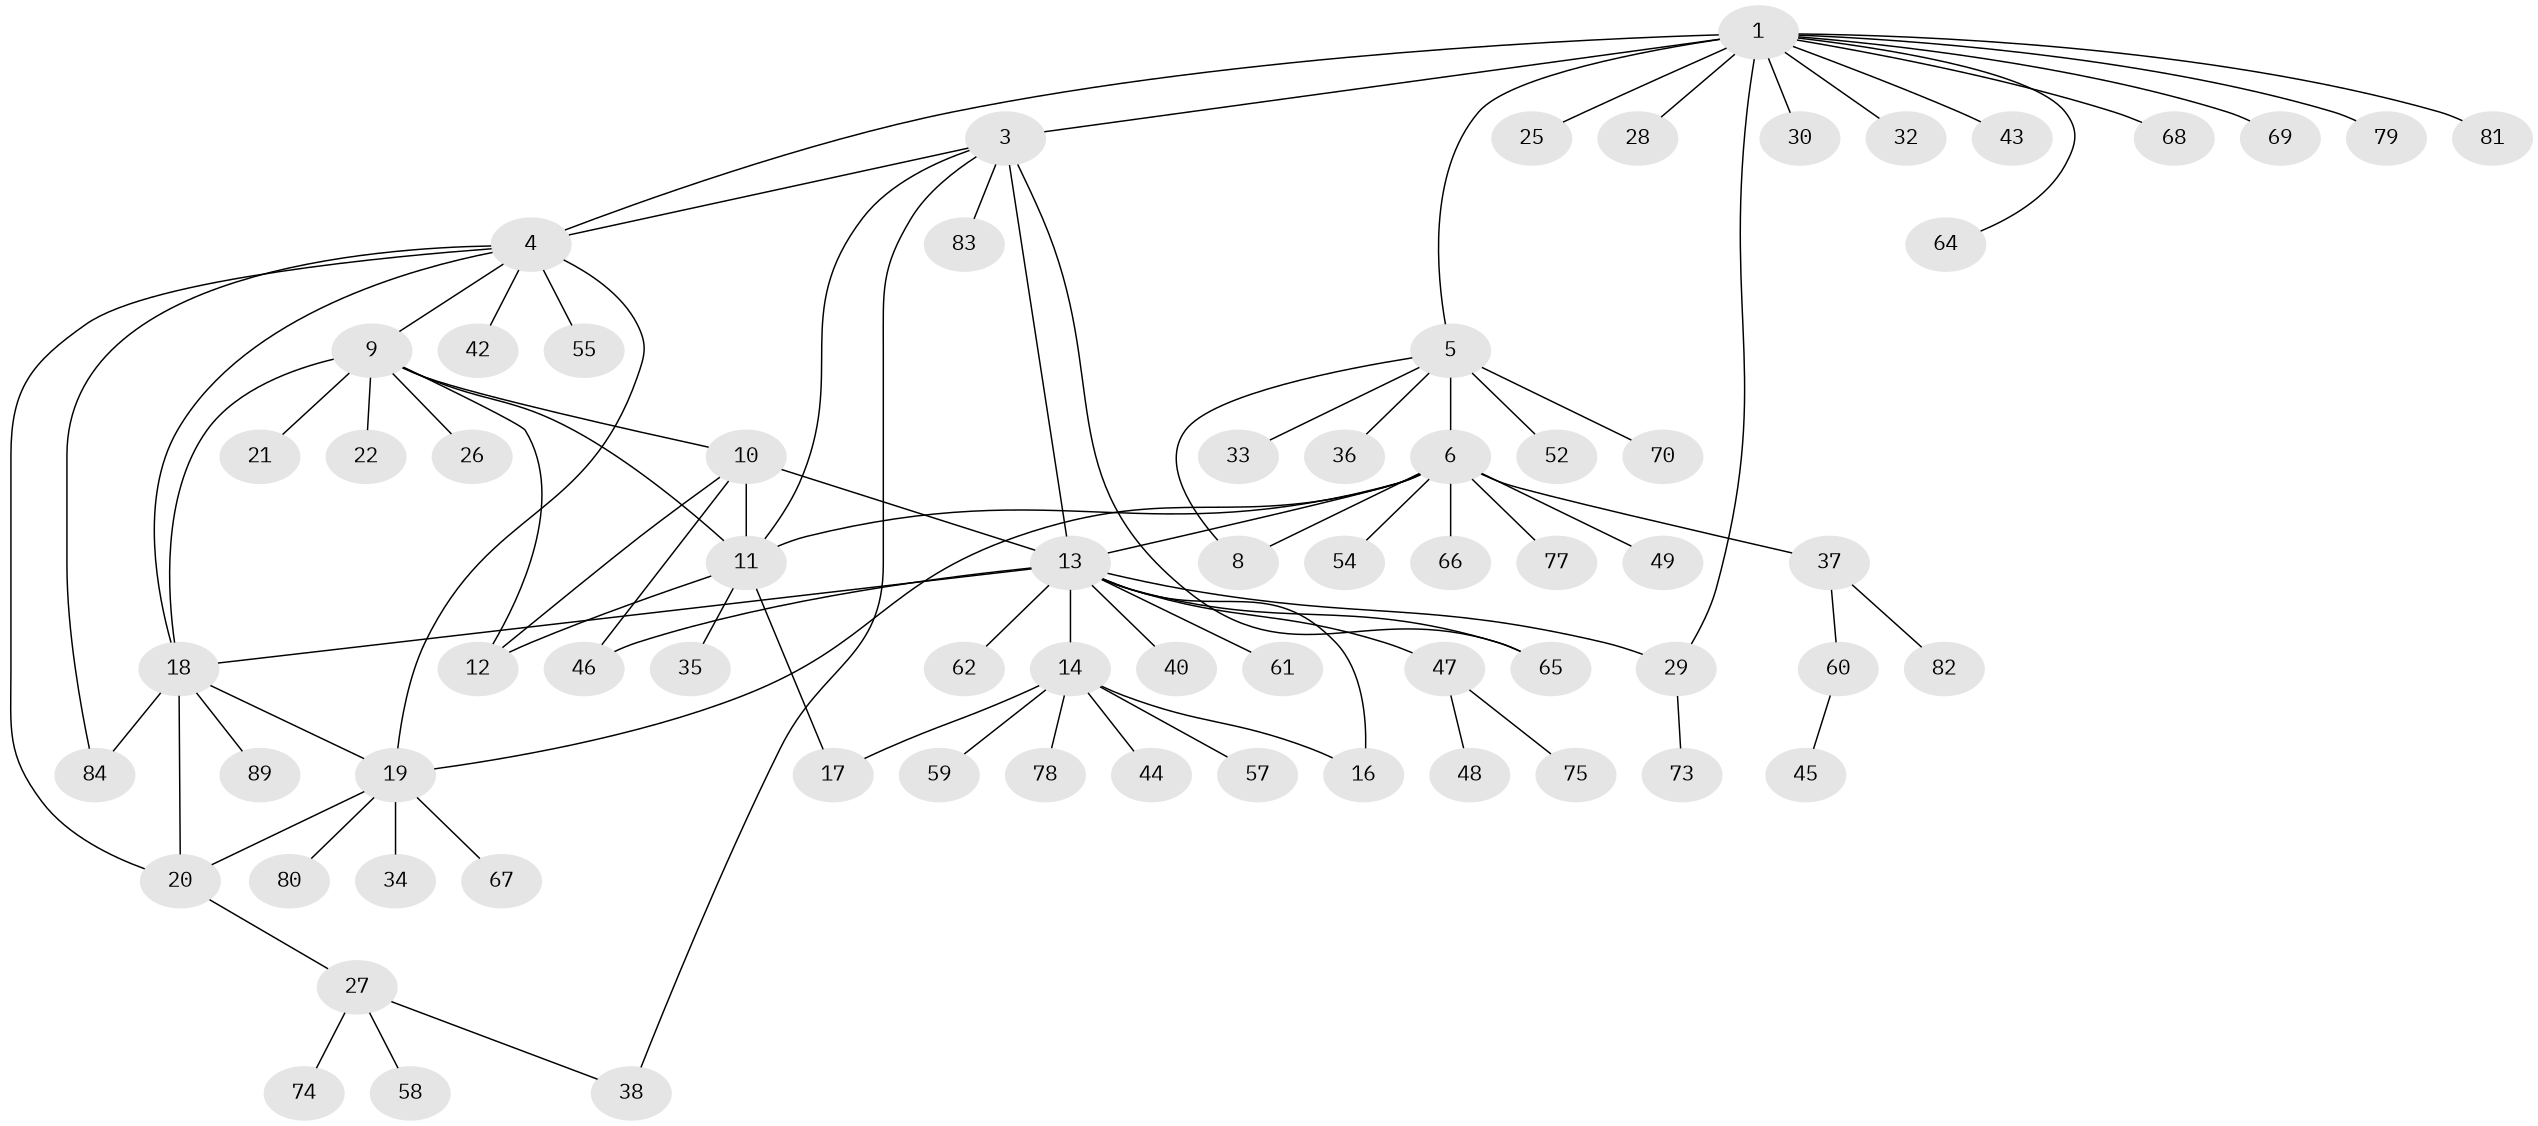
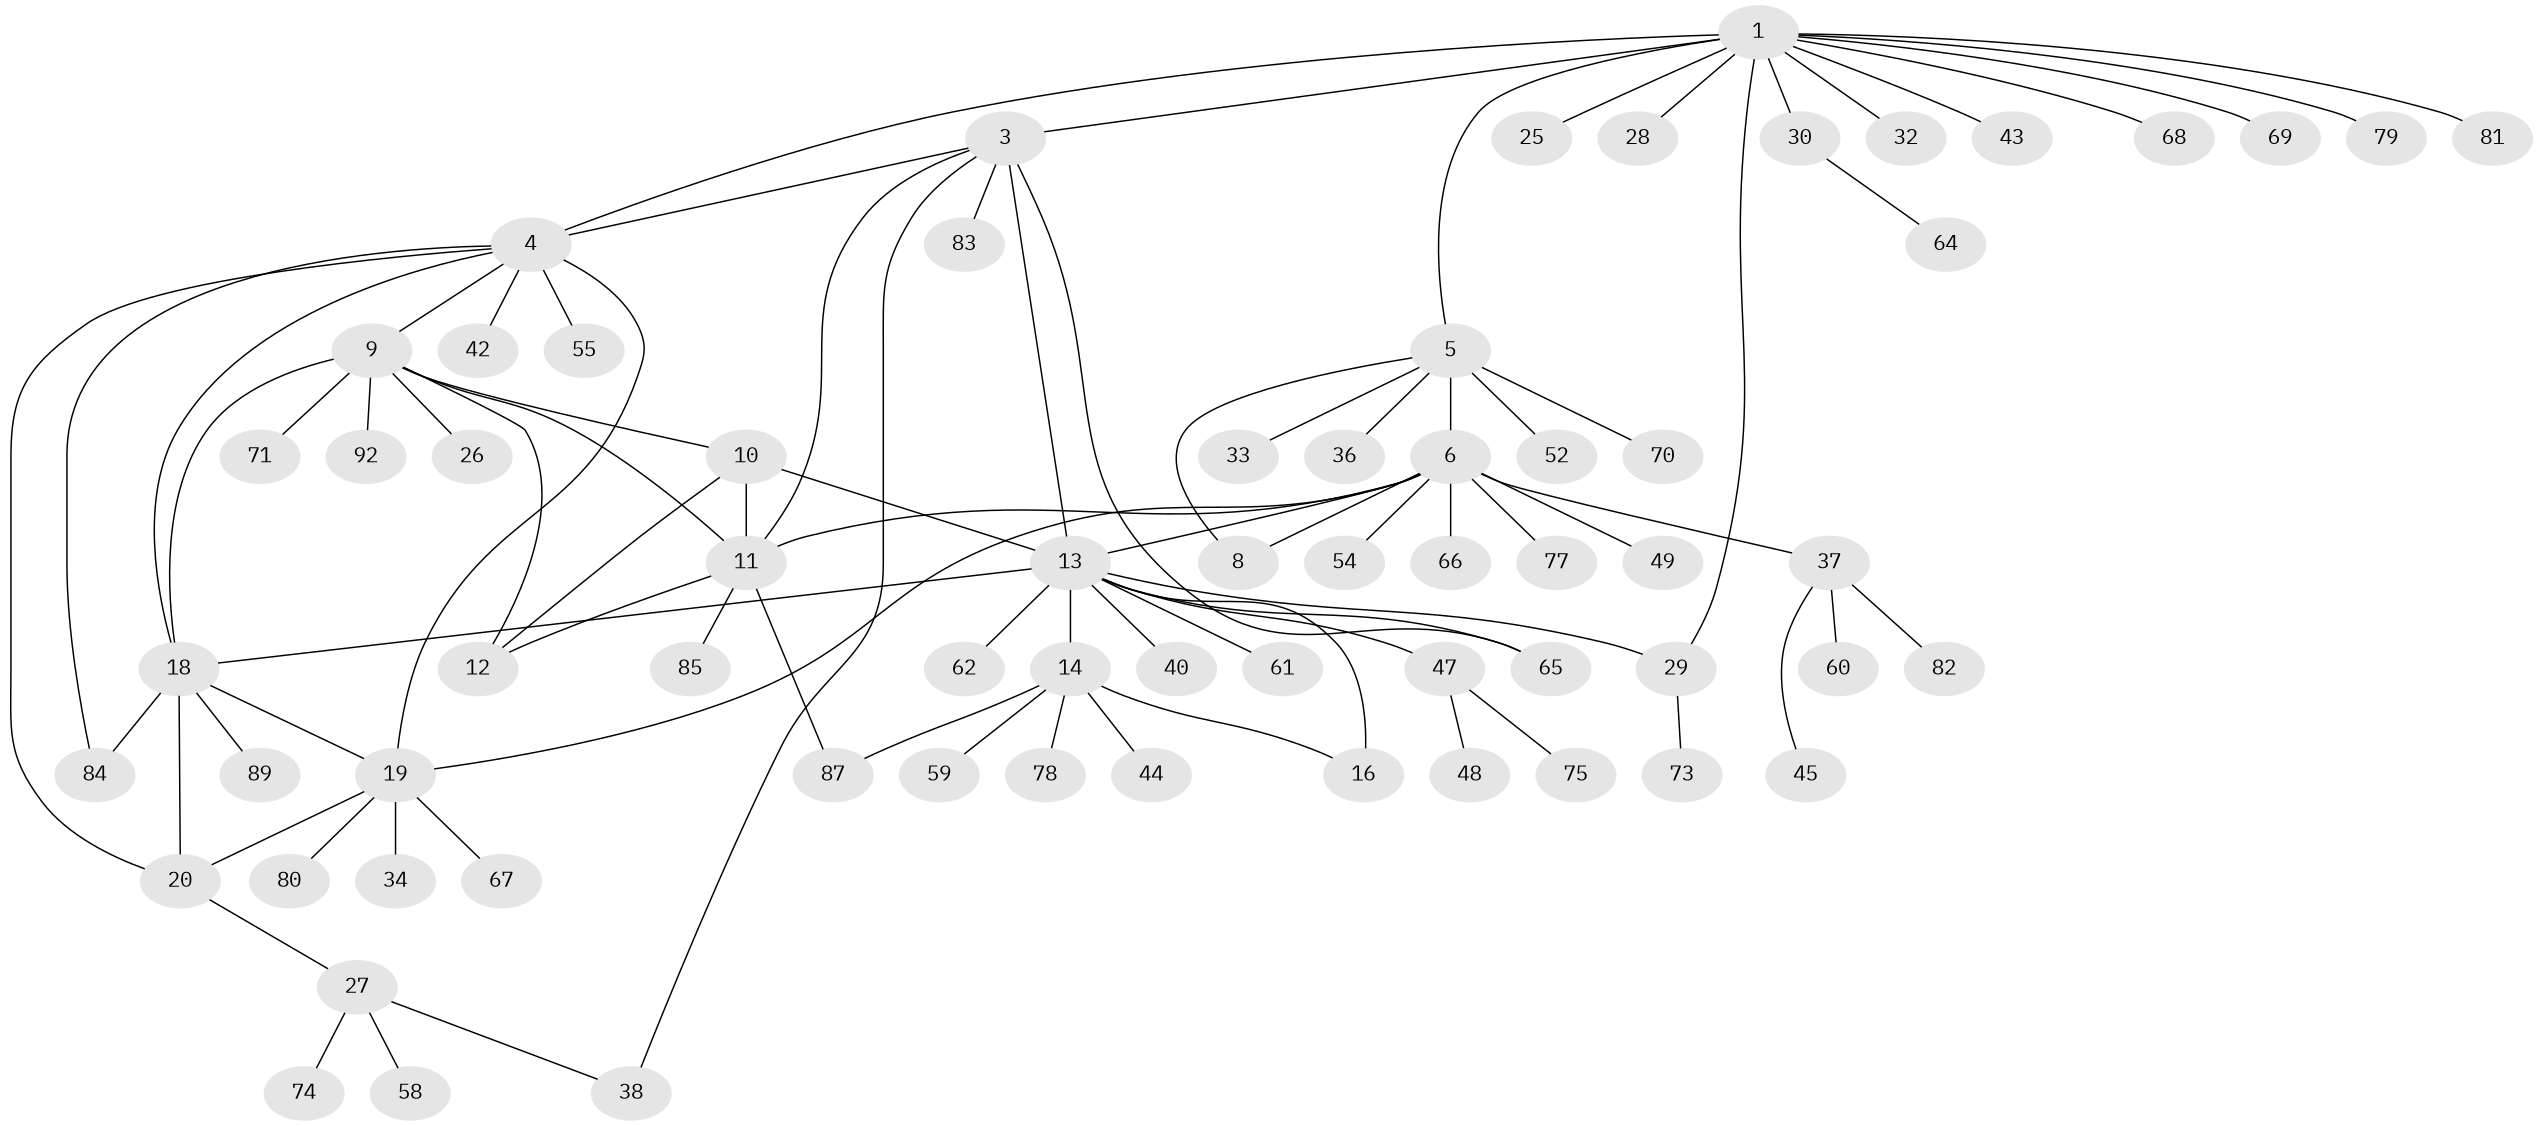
edge "1" -- "64": now "30" -- "64"
node "21": label "21" -> "71"
node "22": label "22" -> "92"
node "46": removed
node "35": label "35" -> "85"
edge "60" -- "45": now "37" -- "45"
node "17": label "17" -> "87"
node "57": removed
